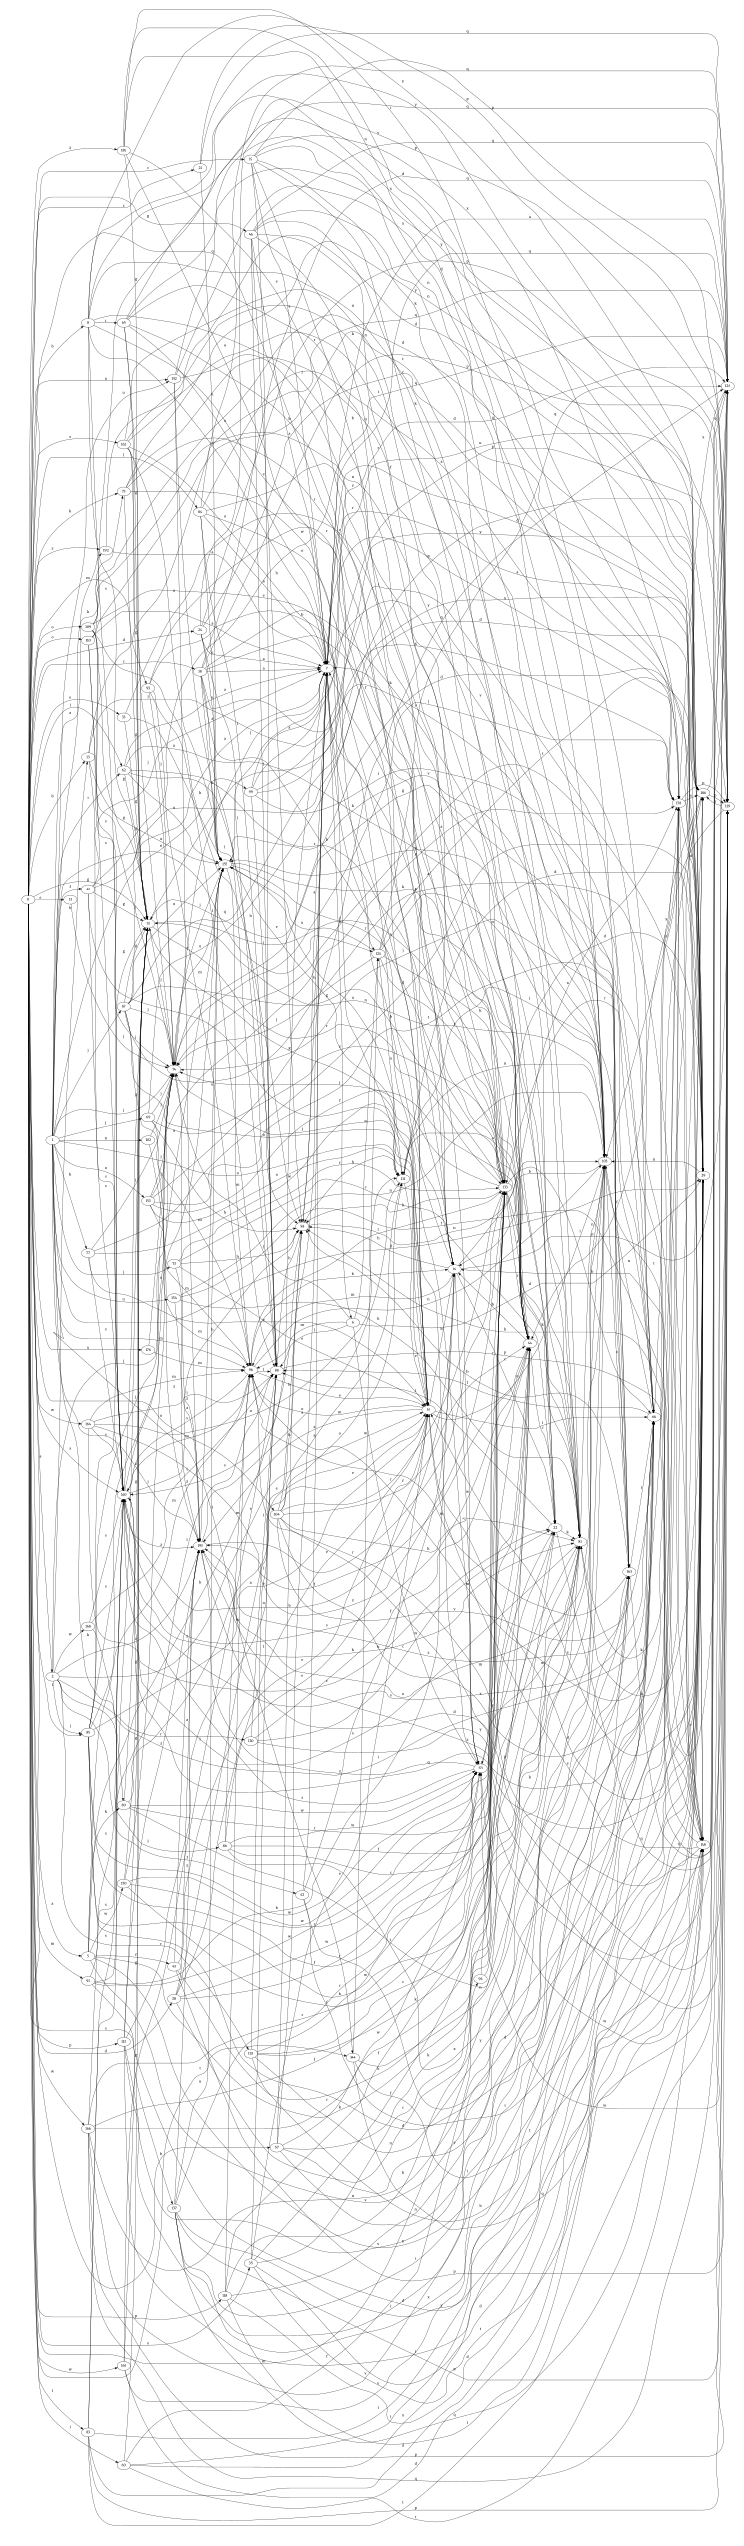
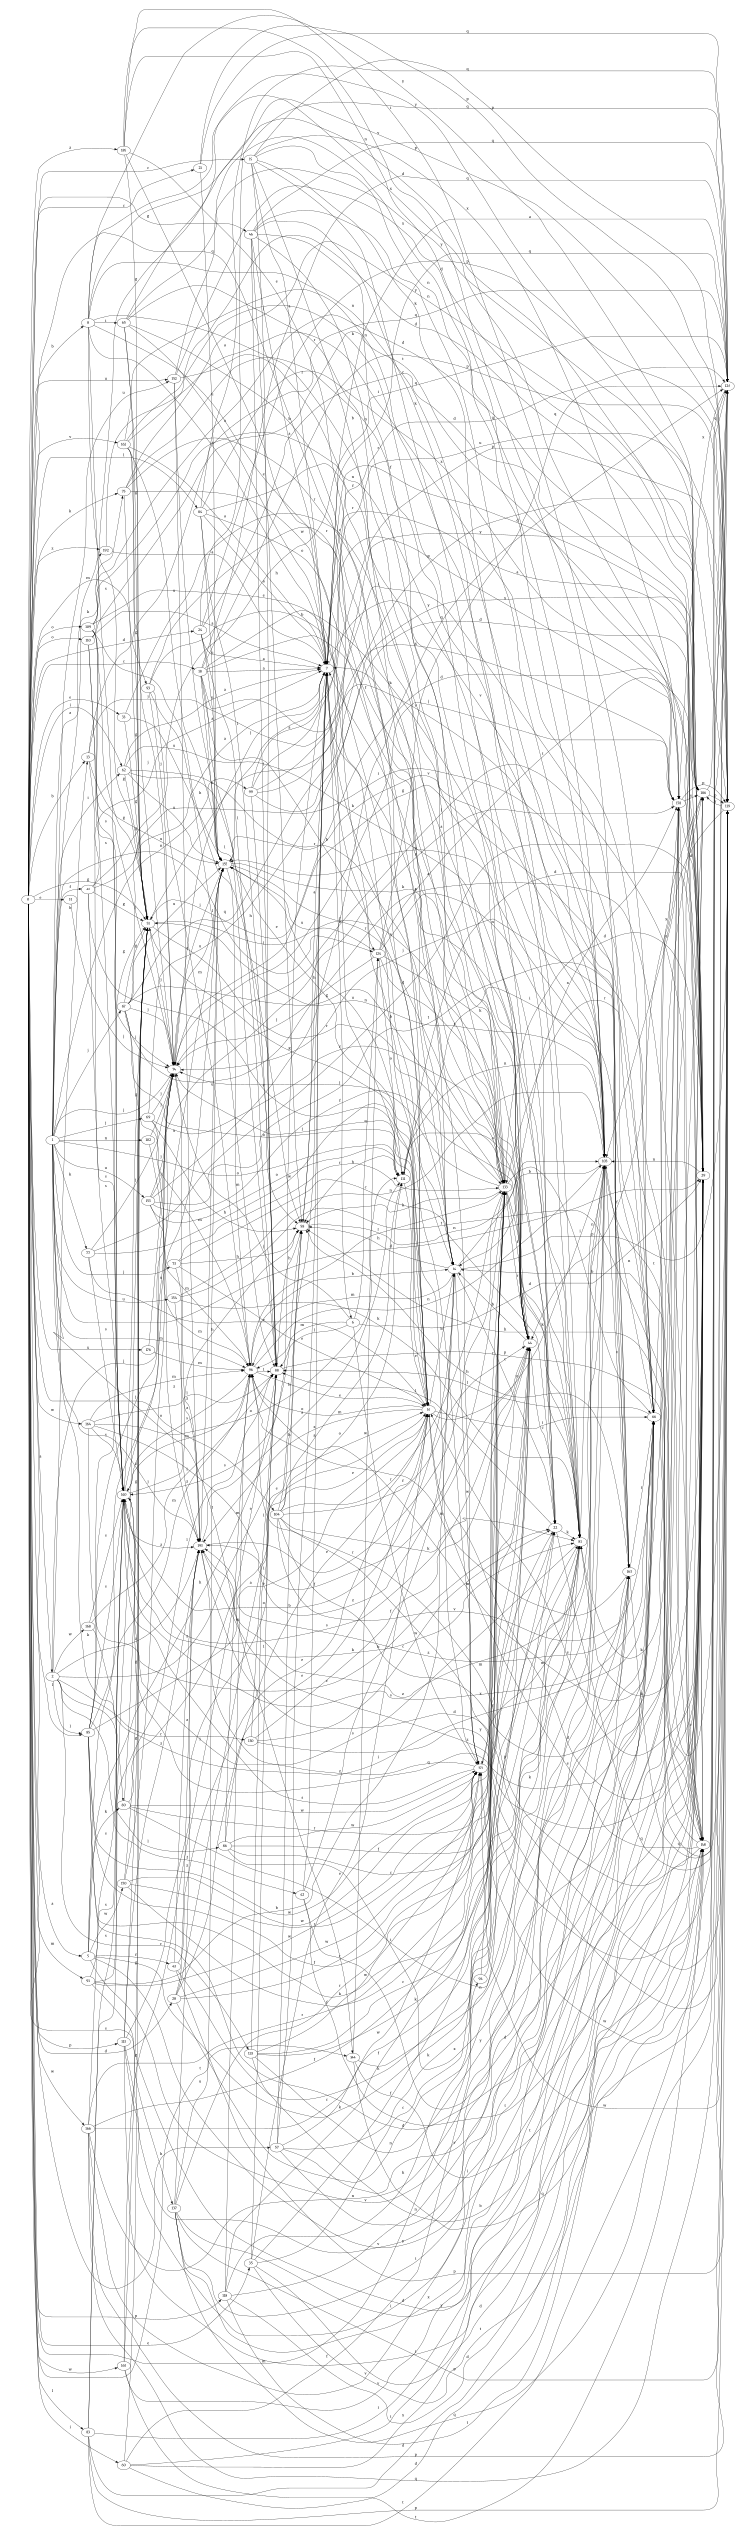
edge "0" -> "140": removed, label "s"
